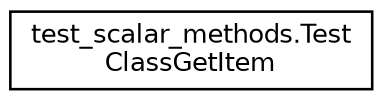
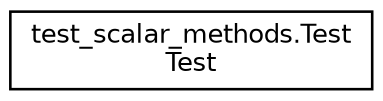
node "test_scalar_methods.Test ClassGetItem": label "test_scalar_methods.Test ClassGetItem" -> "test_scalar_methods.Test Test"
